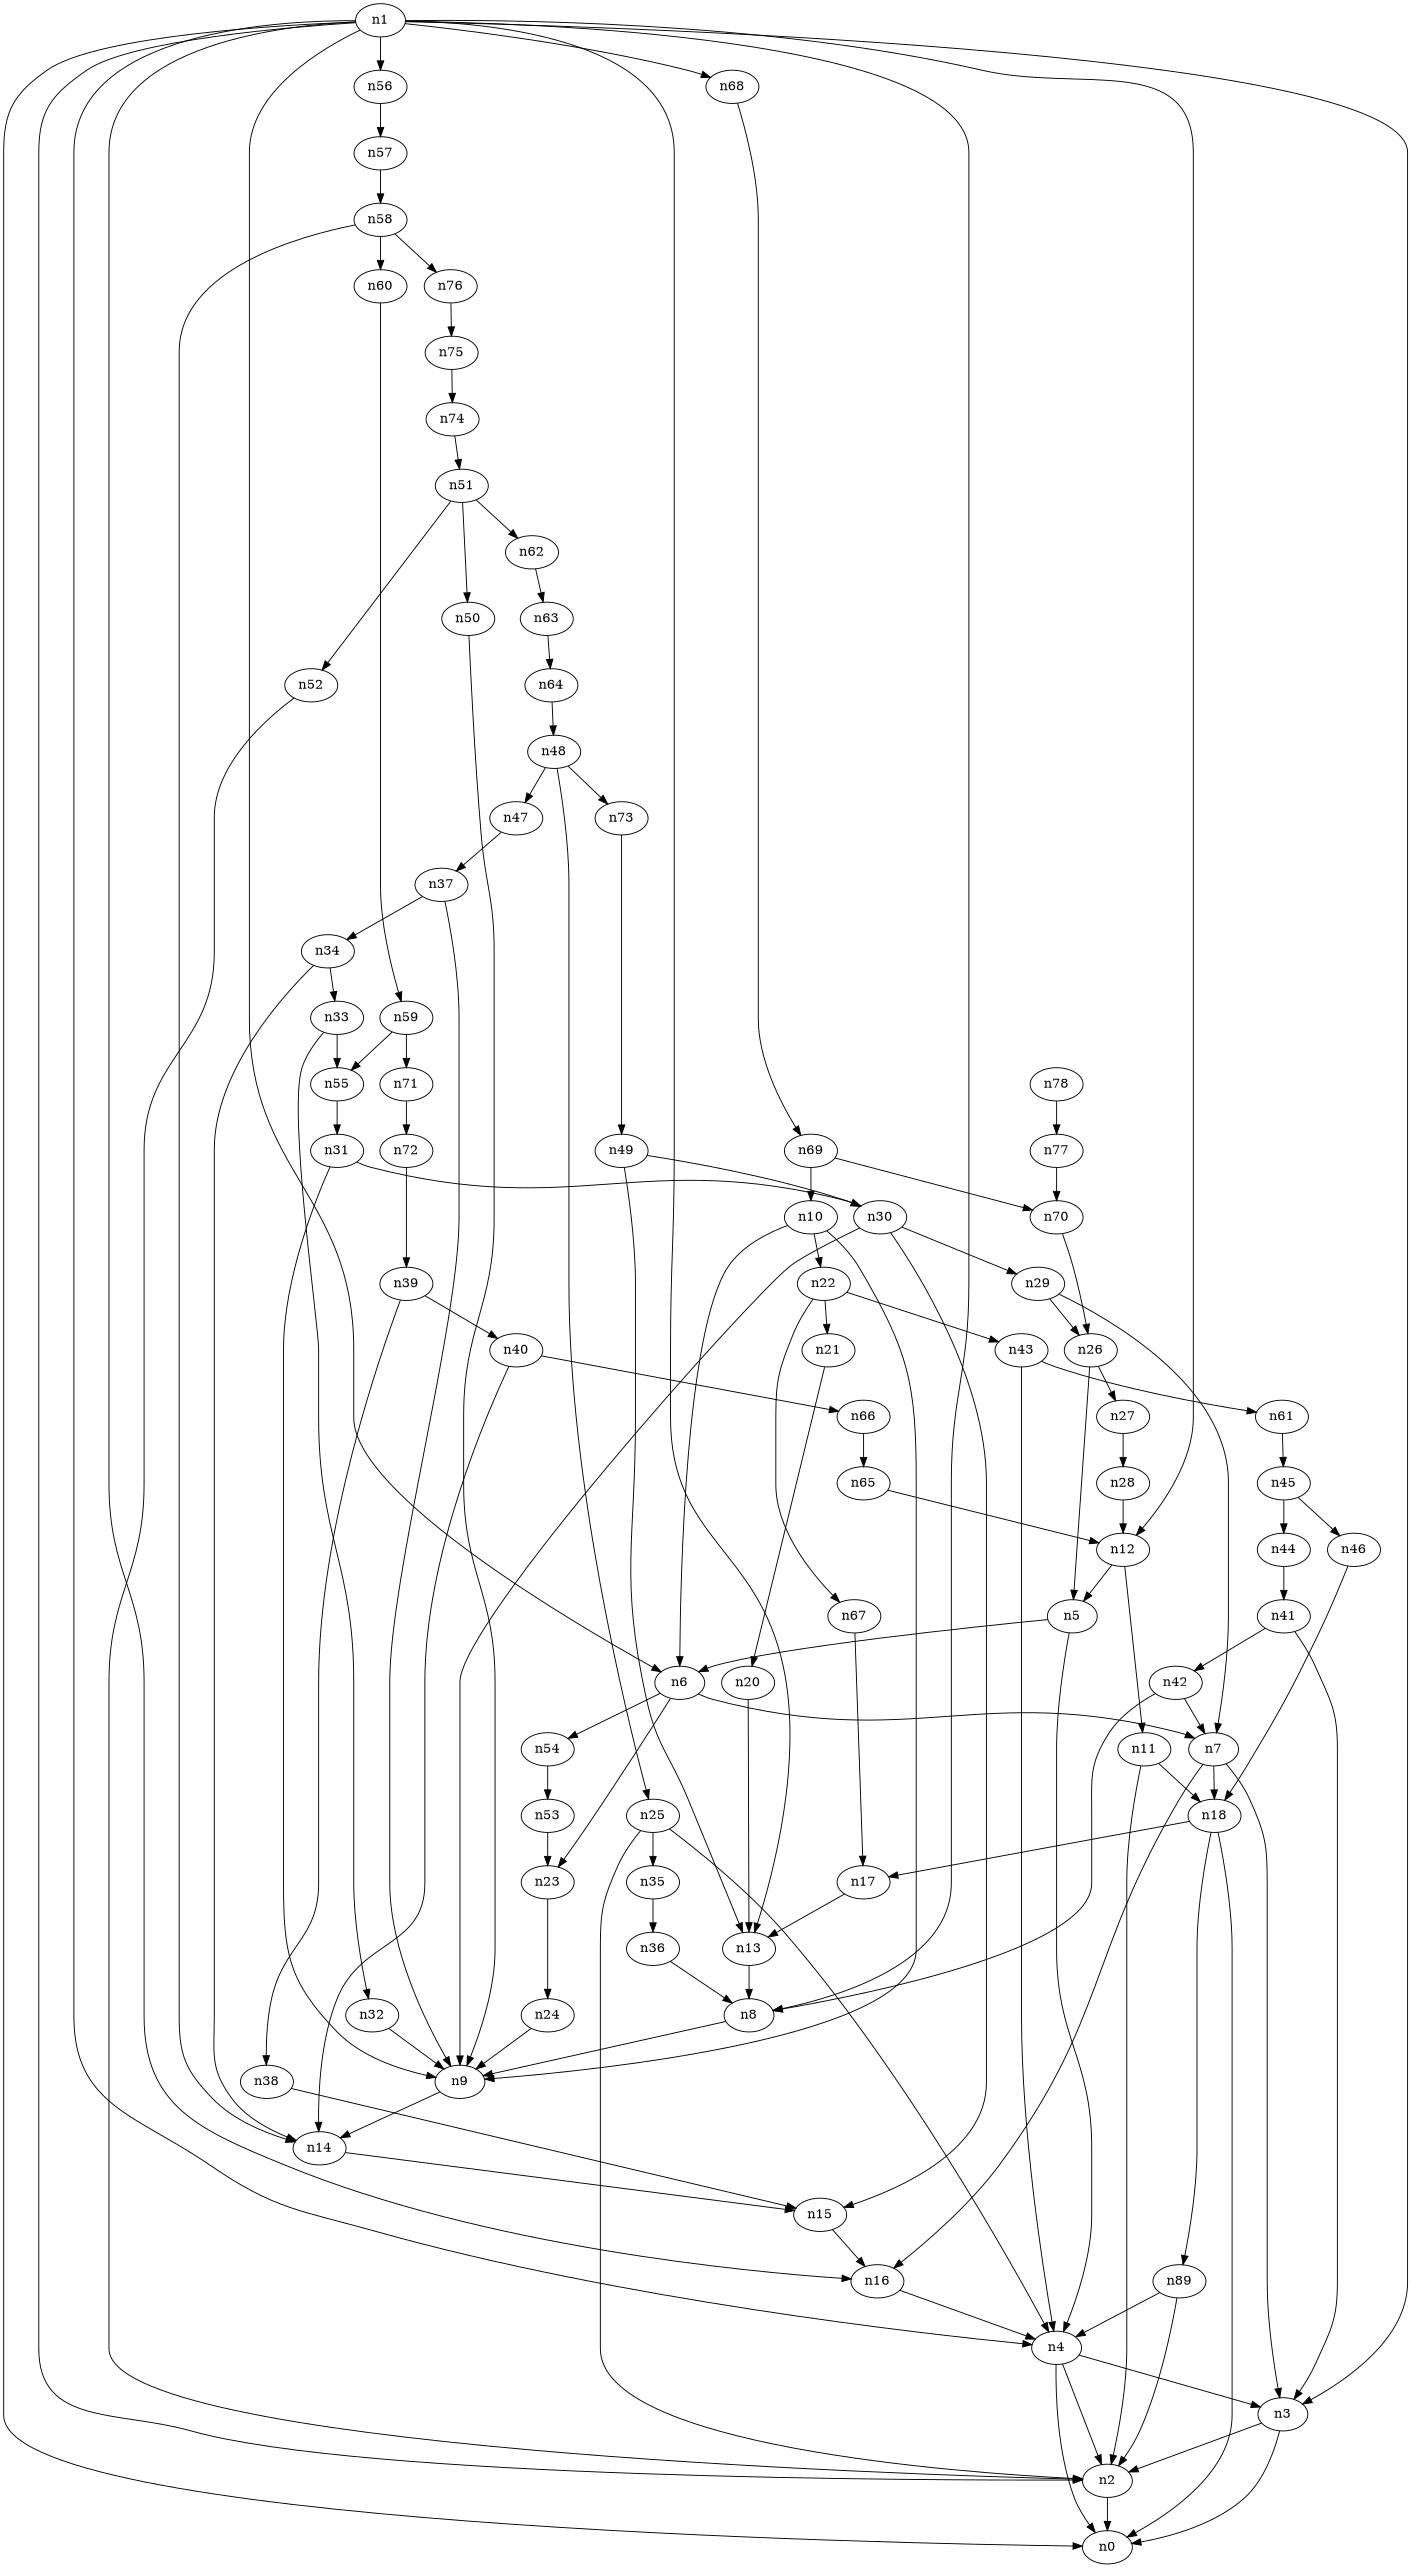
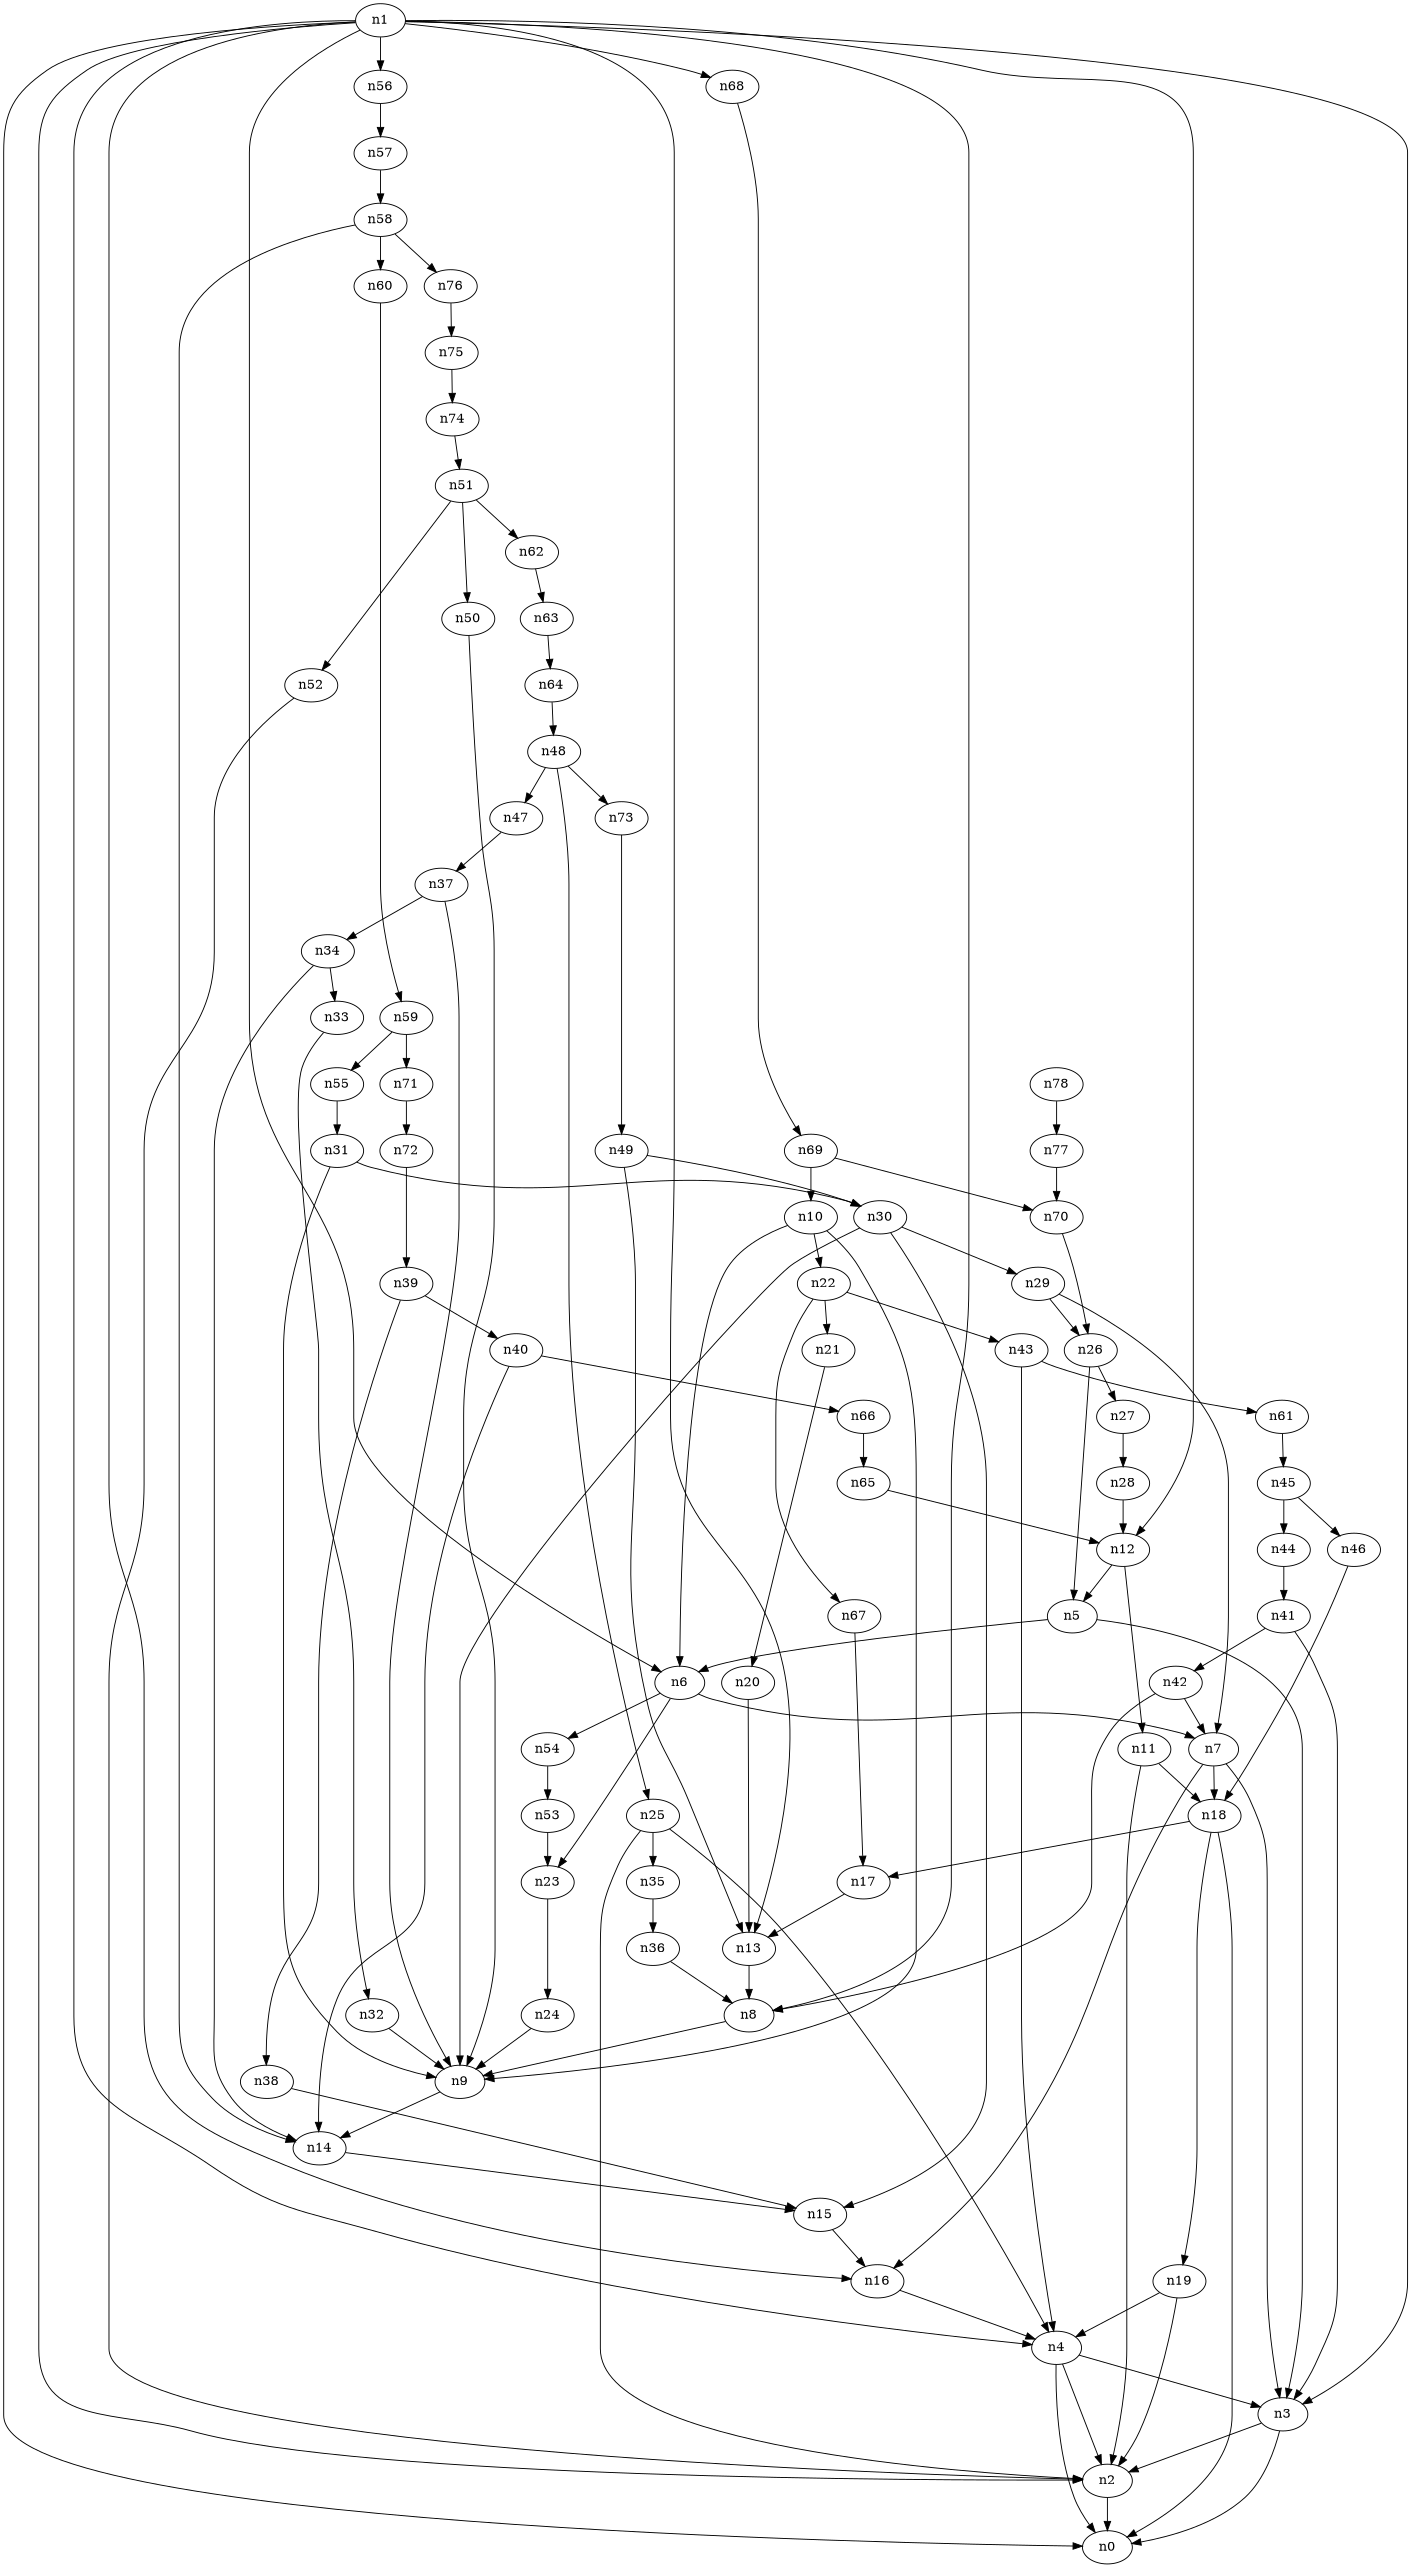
edge "n33" -> "n55": removed
edge "n5" -> "n4": now "n5" -> "n3"
node "n89": label "n89" -> "n19"
